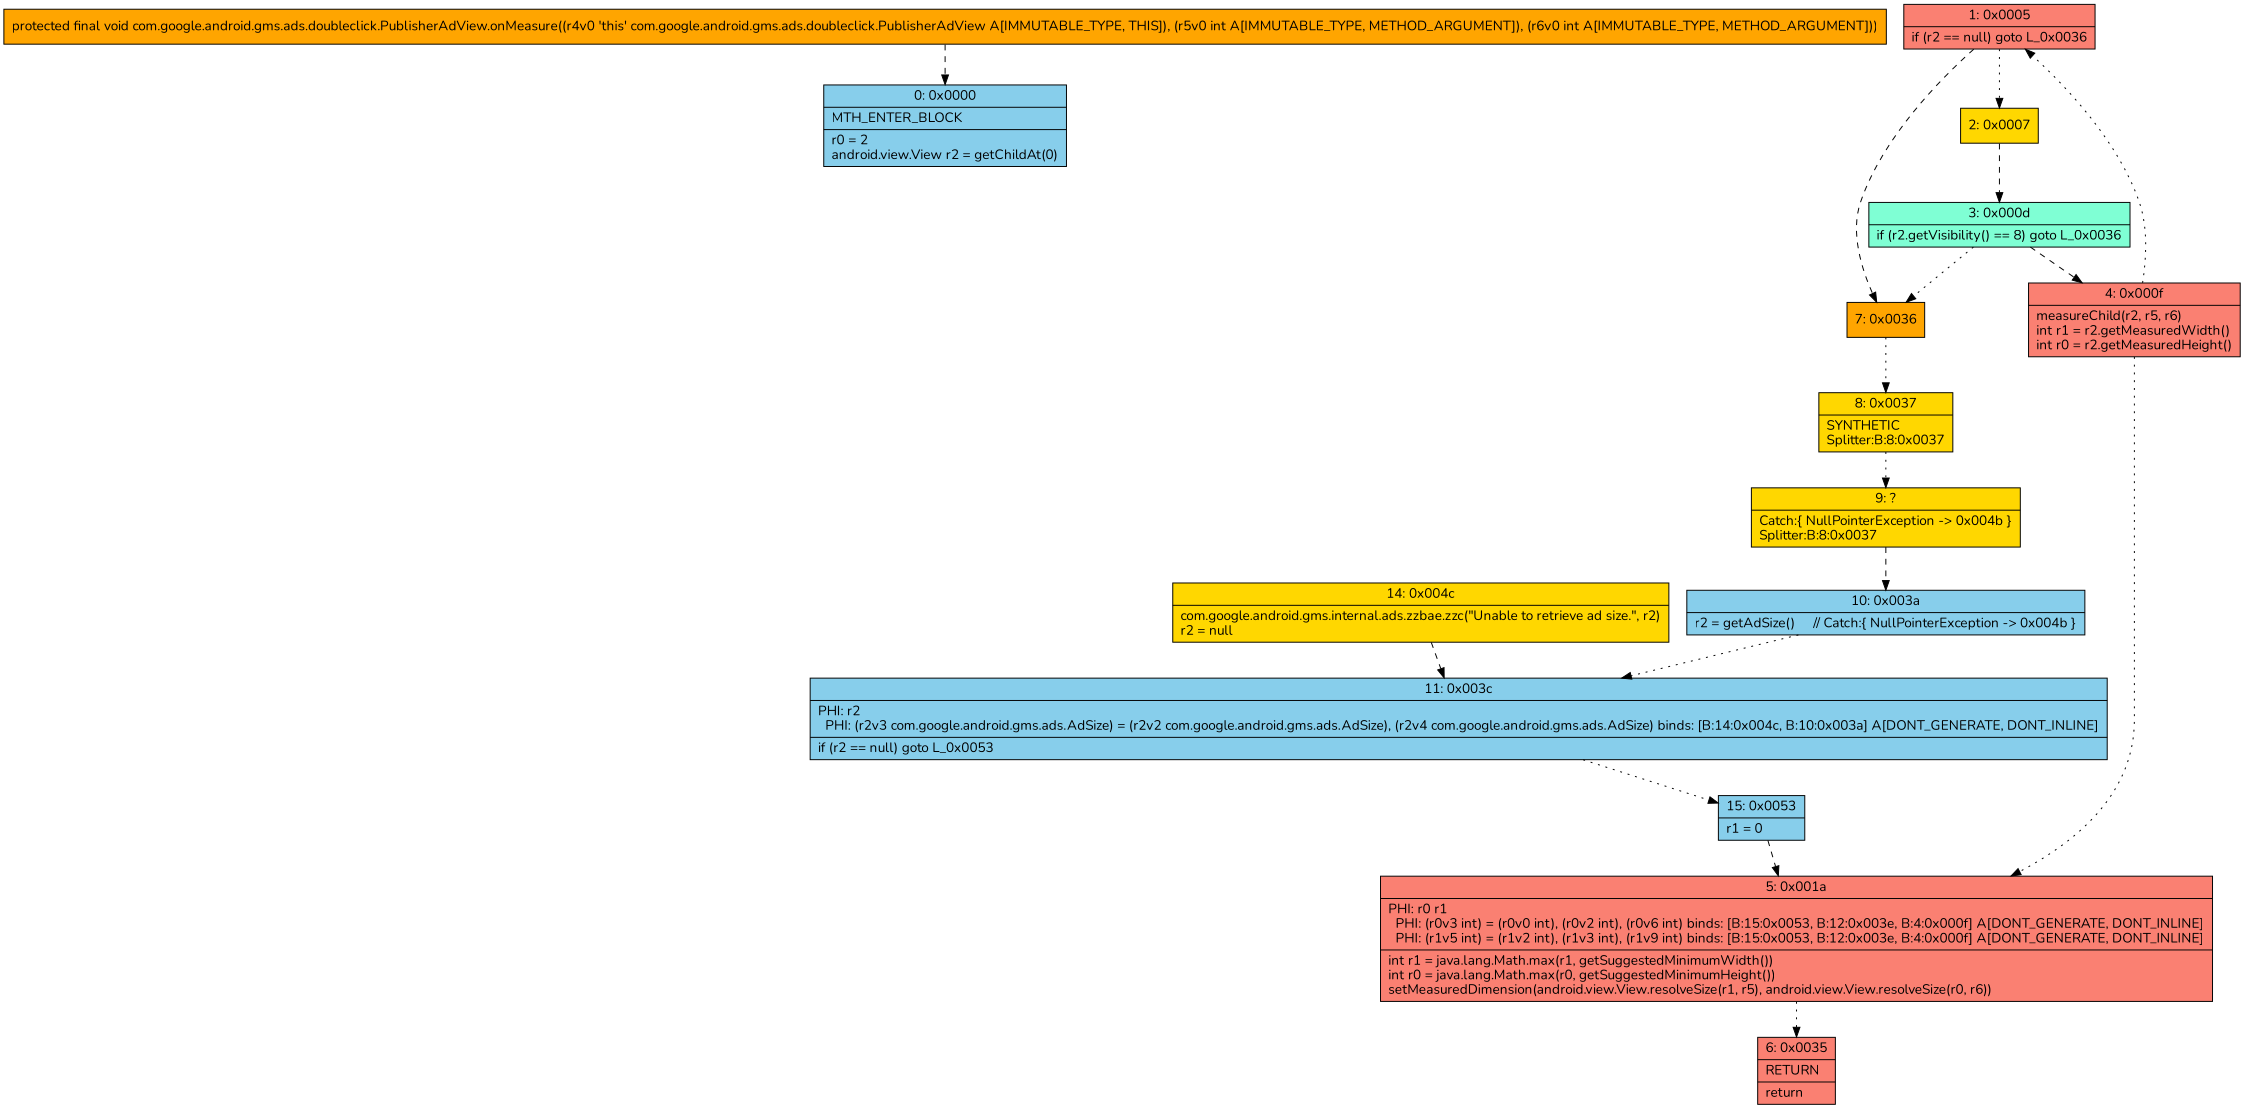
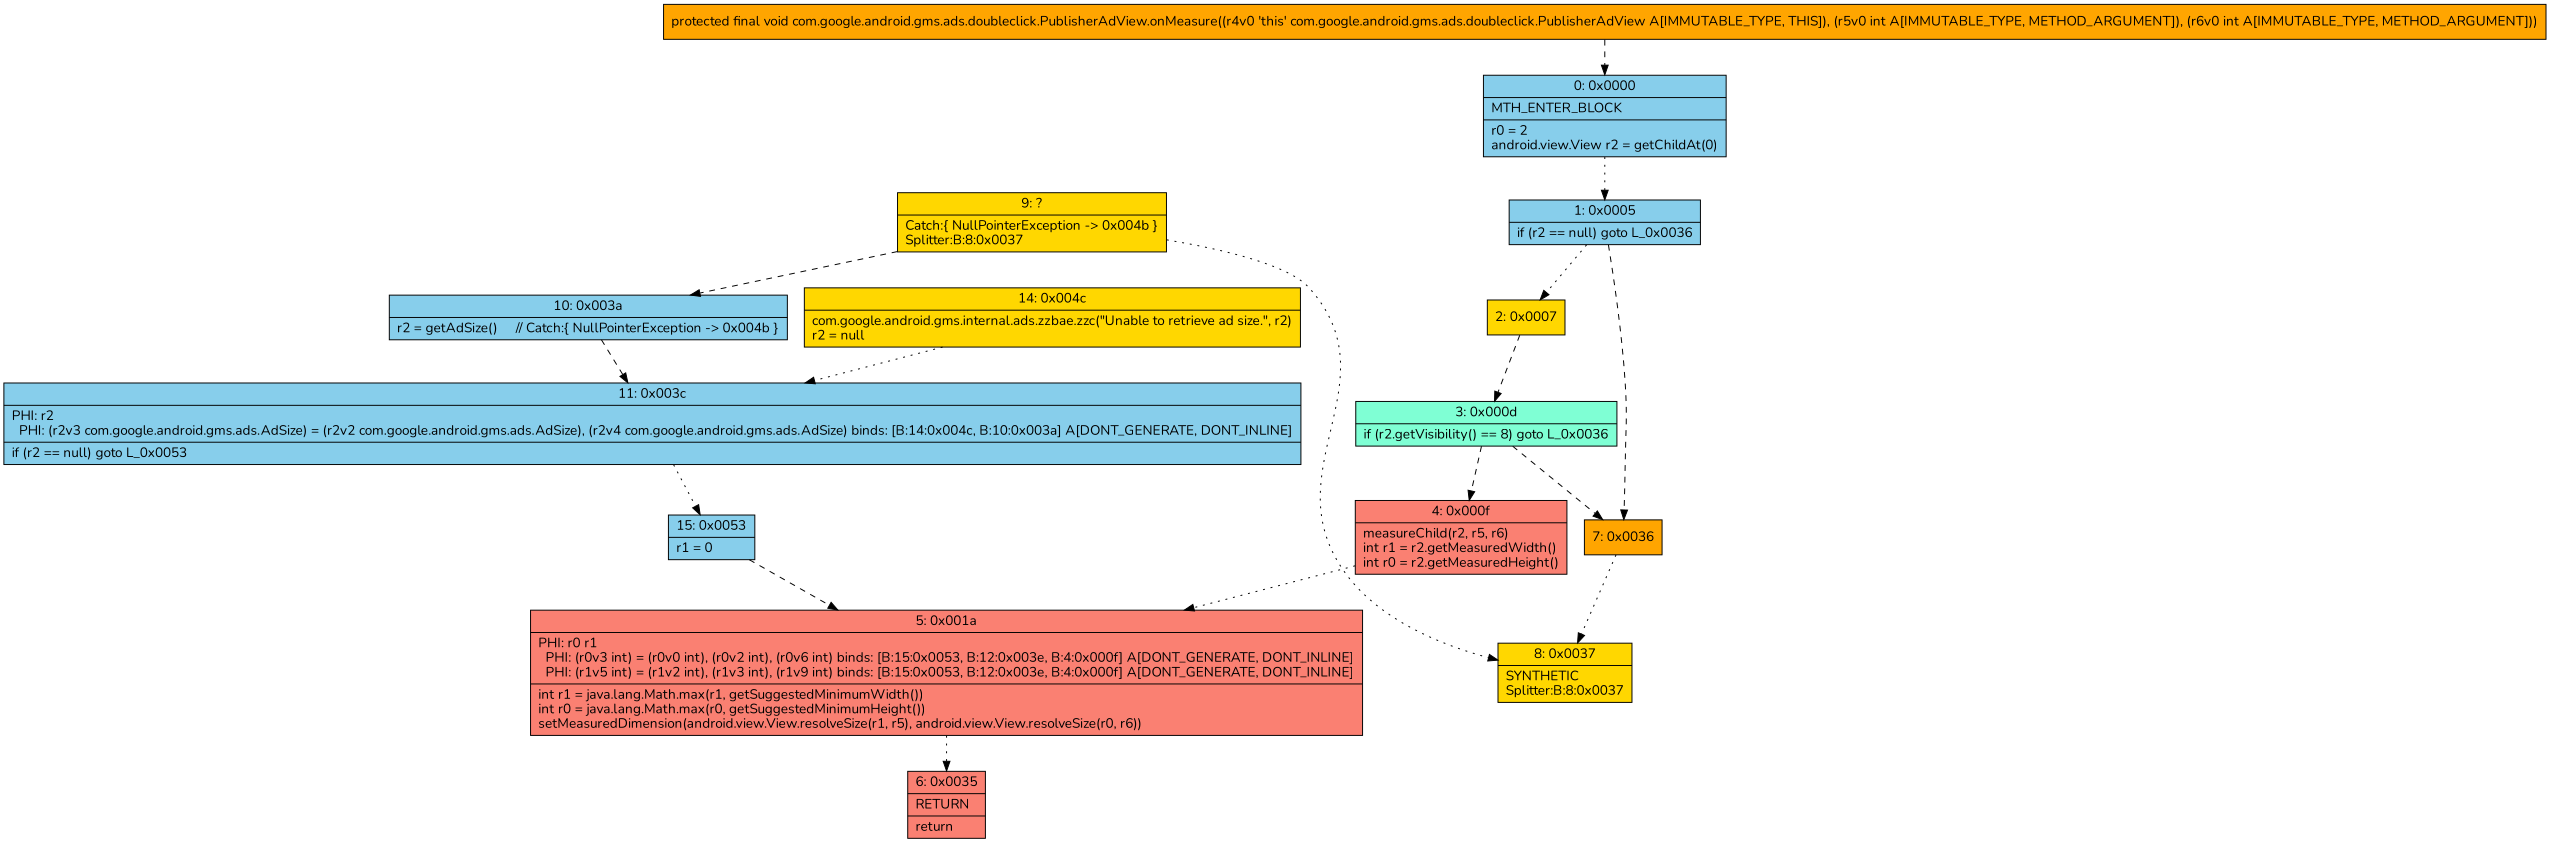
node "1: 0x0005": fillcolor salmon -> skyblue
edge "4: 0x000f" -> "1: 0x0005": now "0: 0x0000" -> "1: 0x0005"
edge "3: 0x000d" -> "7: 0x0036": style dotted -> dashed
edge "8: 0x0037" -> "9: ?": reversed
edge "14: 0x004c" -> "11: 0x003c": style dashed -> dotted
edge "10: 0x003a" -> "11: 0x003c": style dotted -> dashed
